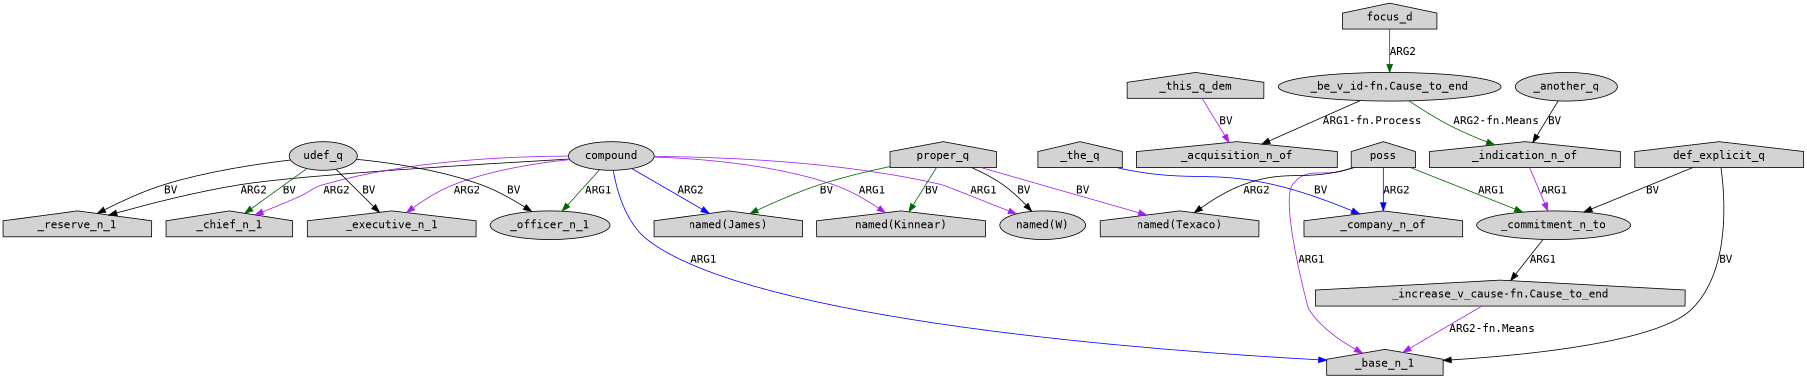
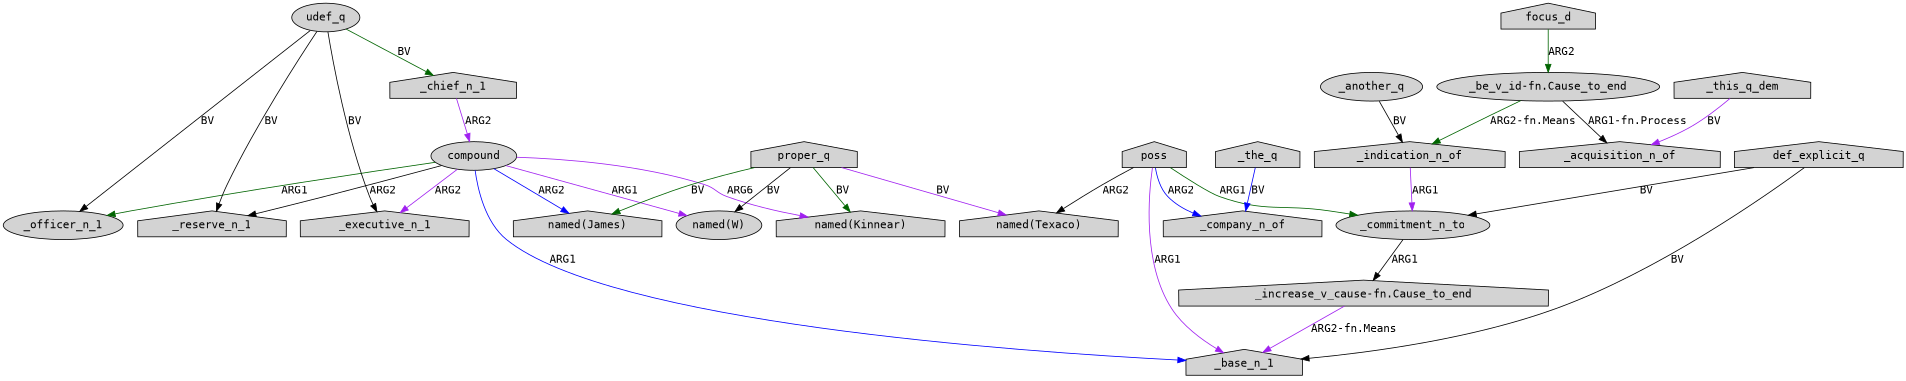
edge "compound" -> "_chief_n_1": reversed
edge "compound" -> "named(Kinnear)": label "ARG1" -> "ARG6"
